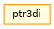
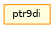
node "ptr3di": label "ptr3di" -> "ptr9di"
